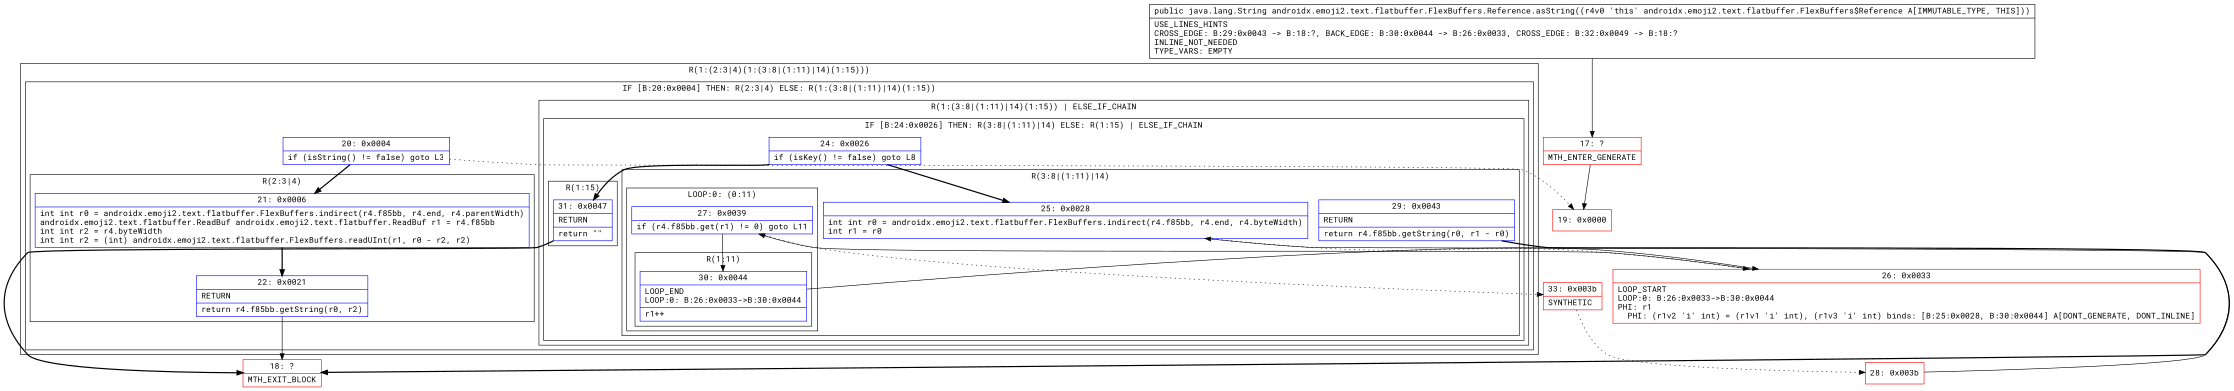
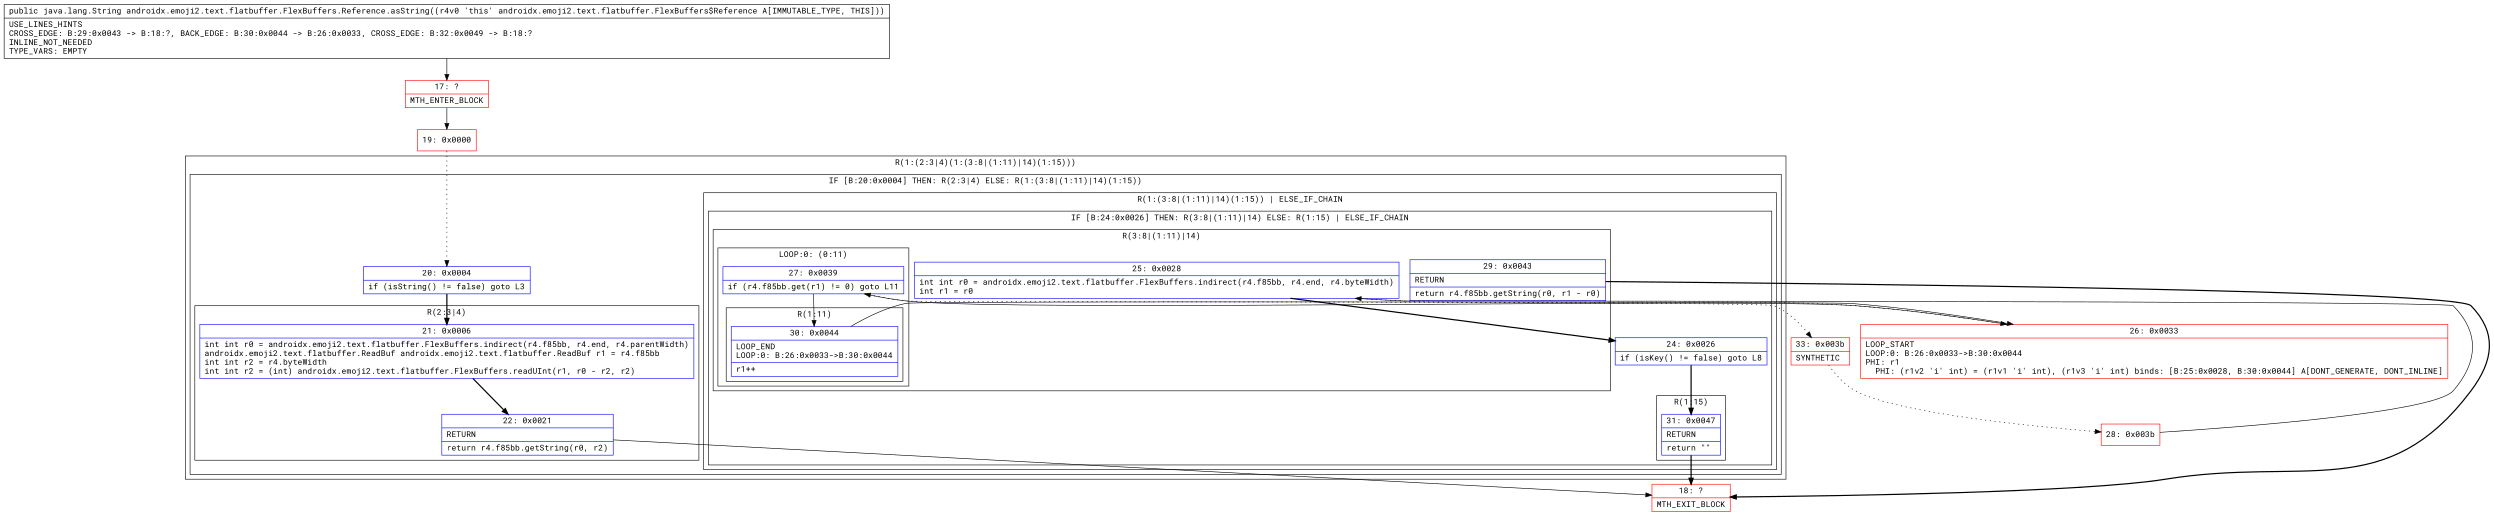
node "17: ?": text "MTH_ENTER_GENERATE" -> "MTH_ENTER_BLOCK"
edge "20: 0x0004" -> "19: 0x0000": reversed
edge "24: 0x0026" -> "25: 0x0028": reversed
